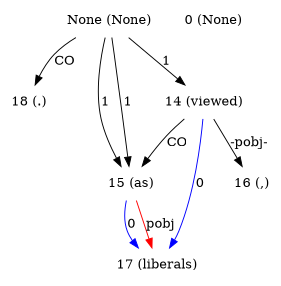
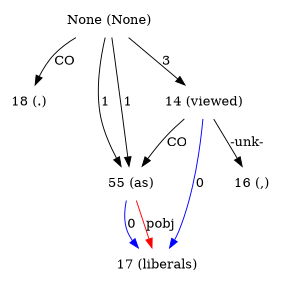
node "0 (None)": removed
edge "None (None)" -> "14 (viewed)": label "1" -> "3"
edge "14 (viewed)" -> "16 (,)": label "-pobj-" -> "-unk-"
node "15 (as)": label "15 (as)" -> "55 (as)"
